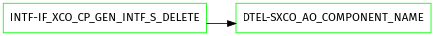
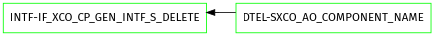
edge "INTF-IF_XCO_CP_GEN_INTF_S_DELETE" -> "DTEL-SXCO_AO_COMPONENT_NAME": reversed
